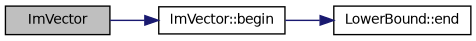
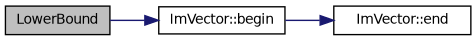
node "ImVector": label "ImVector" -> "LowerBound"
node "LowerBound::end": label "LowerBound::end" -> "ImVector::end"
